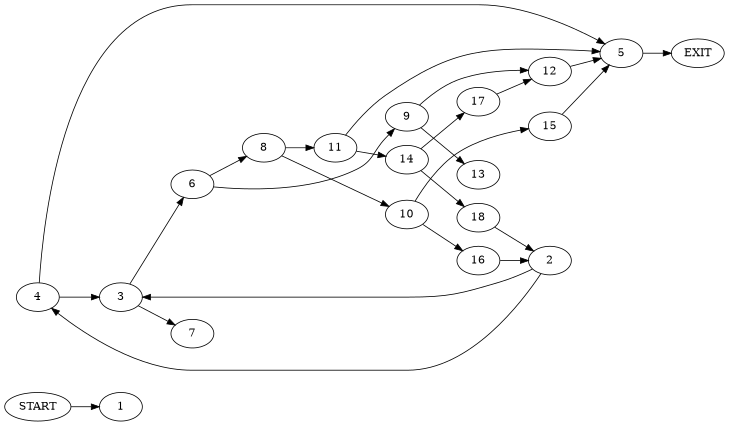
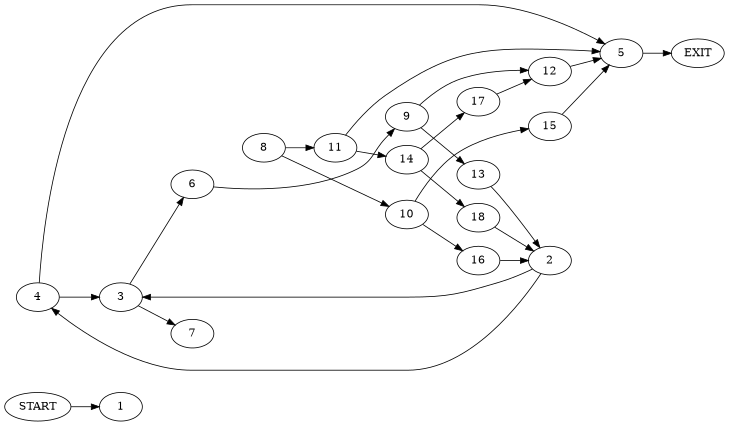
edge "6" -> "8": removed
edge "13" -> "2": added
